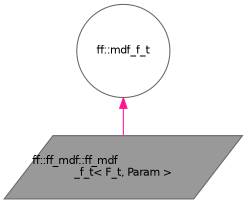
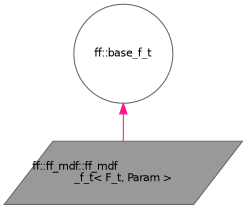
node "ff::mdf_f_t": label "ff::mdf_f_t" -> "ff::base_f_t"
